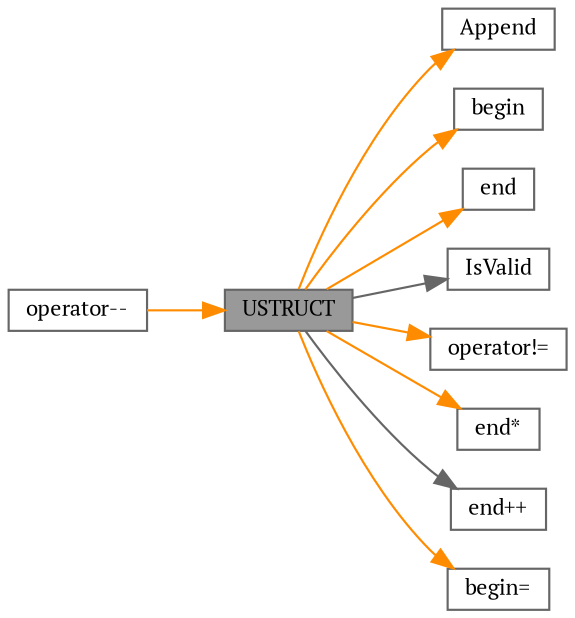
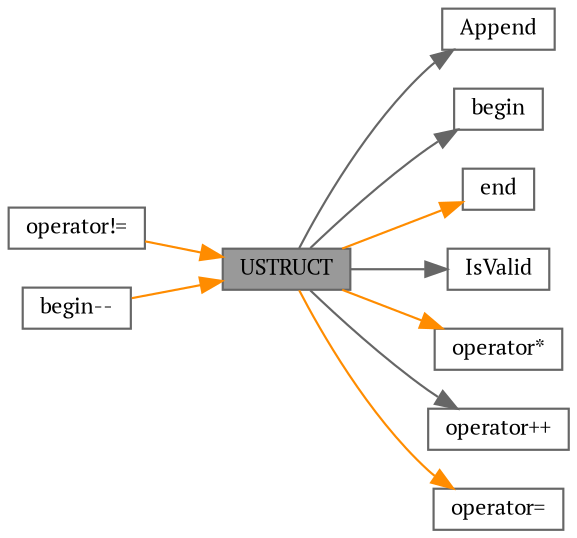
edge "USTRUCT" -> "Append": color darkorange -> gray40
edge "USTRUCT" -> "begin": color darkorange -> gray40
node "operator--": label "operator--" -> "begin--"
edge "USTRUCT" -> "operator!=": reversed
node "end*": label "end*" -> "operator*"
node "end++": label "end++" -> "operator++"
node "begin=": label "begin=" -> "operator="
